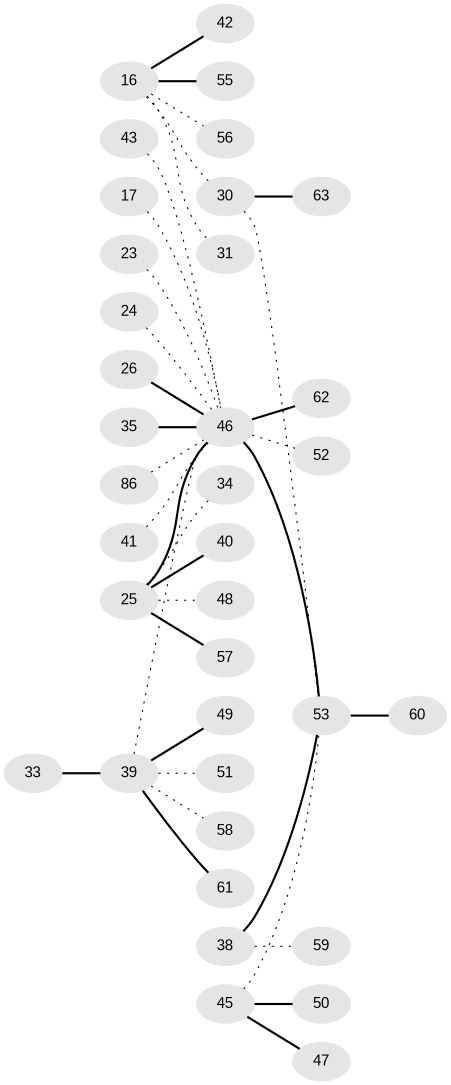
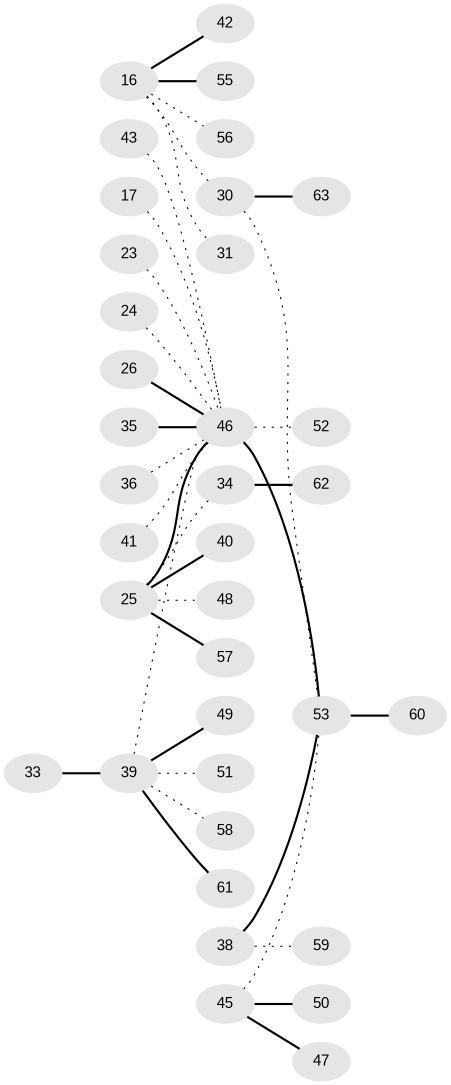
edge "62" -- "46": now "62" -- "34"
node "86": label "86" -> "36"
